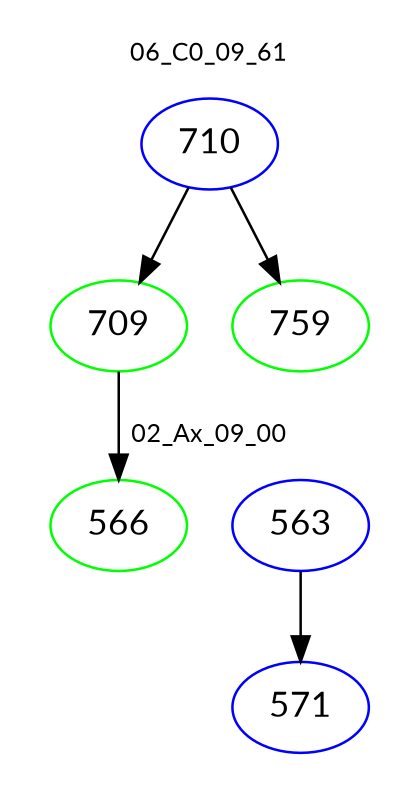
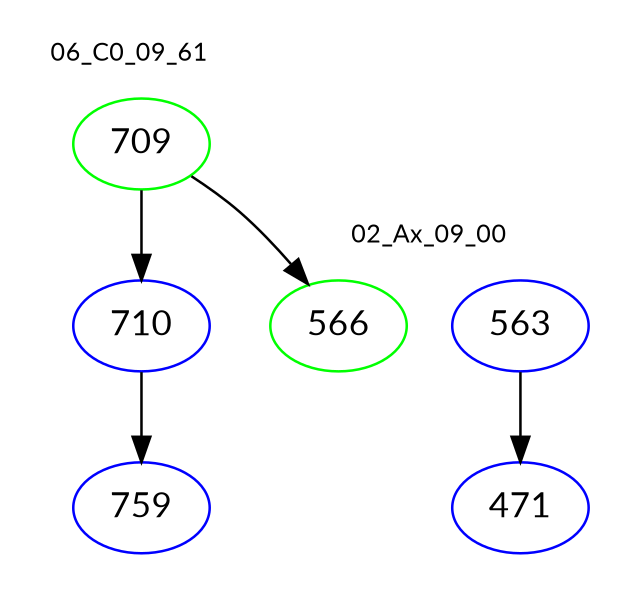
edge "710" -> "709": reversed
node "759": color green -> blue
node "571": label "571" -> "471"
